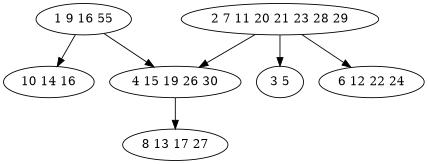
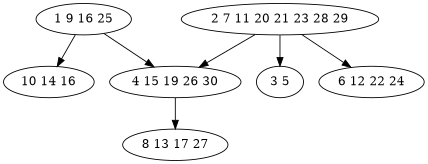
node "1 9 16 55": label "1 9 16 55" -> "1 9 16 25"
